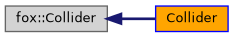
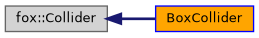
node "Collider": label "Collider" -> "BoxCollider"
